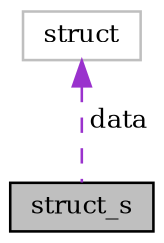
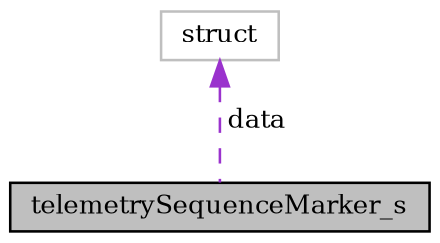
node "struct_s": label "struct_s" -> "telemetrySequenceMarker_s"
